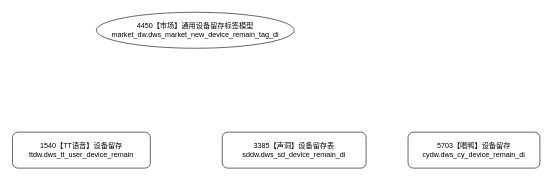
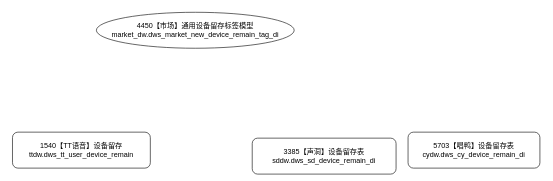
node "3385【声洞】设备留存表 sddw.dws_sd_device_remain_di": moved (294, 150) -> (324, 156)
node "5703【唱鸭】设备留存 cydw.dws_cy_device_remain_di": label "5703【唱鸭】设备留存 cydw.dws_cy_device_remain_di" -> "5703【唱鸭】设备留存表 cydw.dws_cy_device_remain_di"
